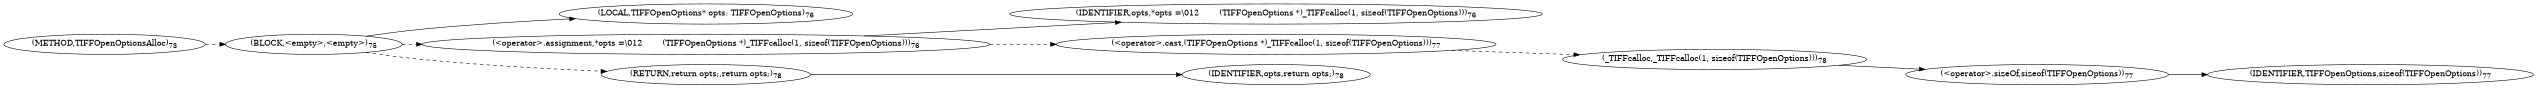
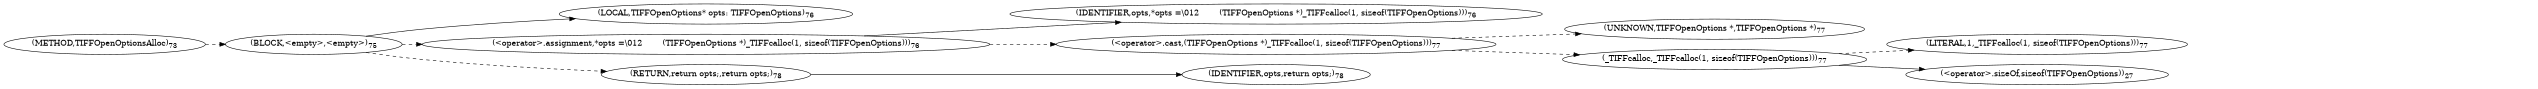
node "(UNKNOWN,TIFFOpenOptions *,TIFFOpenOptions *)": added
node "(LITERAL,1,_TIFFcalloc(1, sizeof(TIFFOpenOptions)))": added
node "(_TIFFcalloc,_TIFFcalloc(1, sizeof(TIFFOpenOptions)))": text "78" -> "77"
node "(<operator>.sizeOf,sizeof(TIFFOpenOptions))": text "77" -> "27"
node "(IDENTIFIER,TIFFOpenOptions,sizeof(TIFFOpenOptions))": removed
